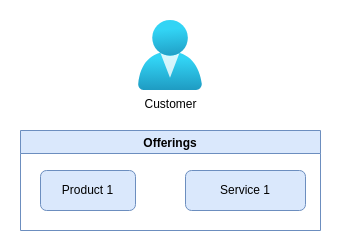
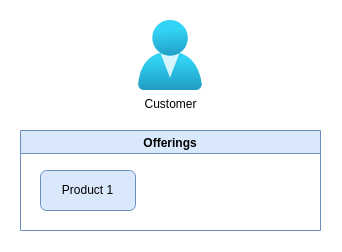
node "Service 1": removed
